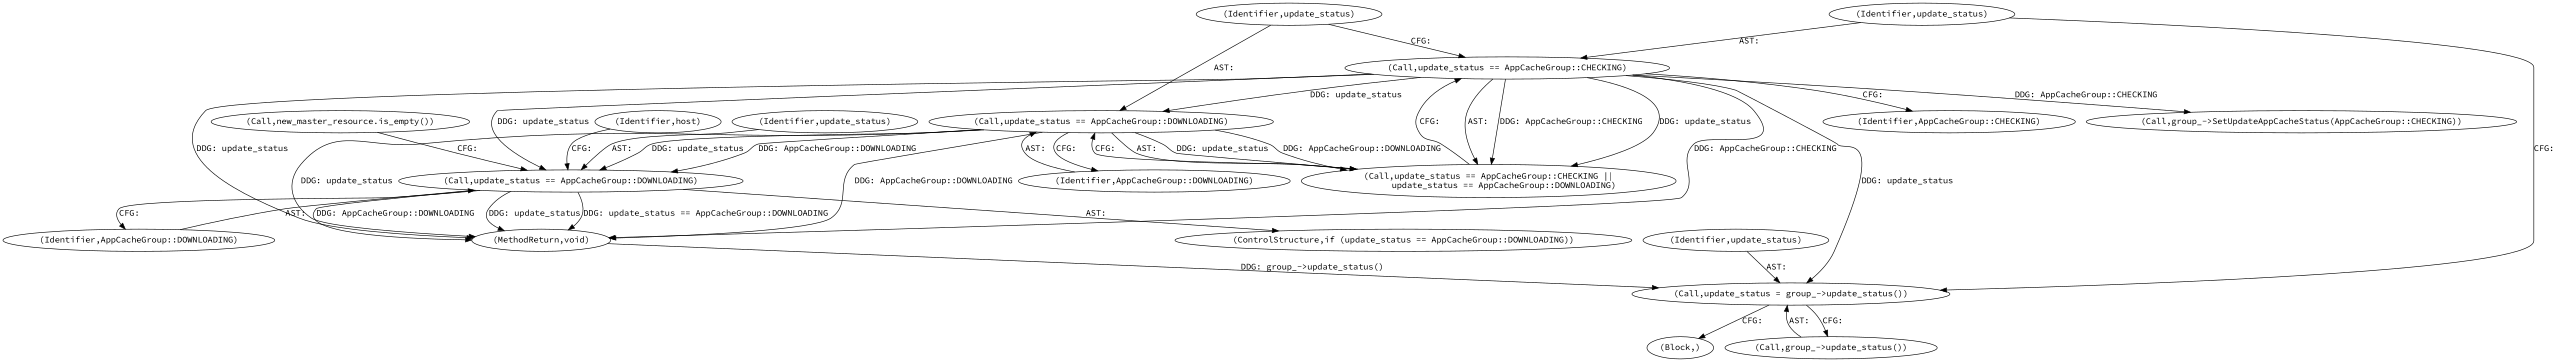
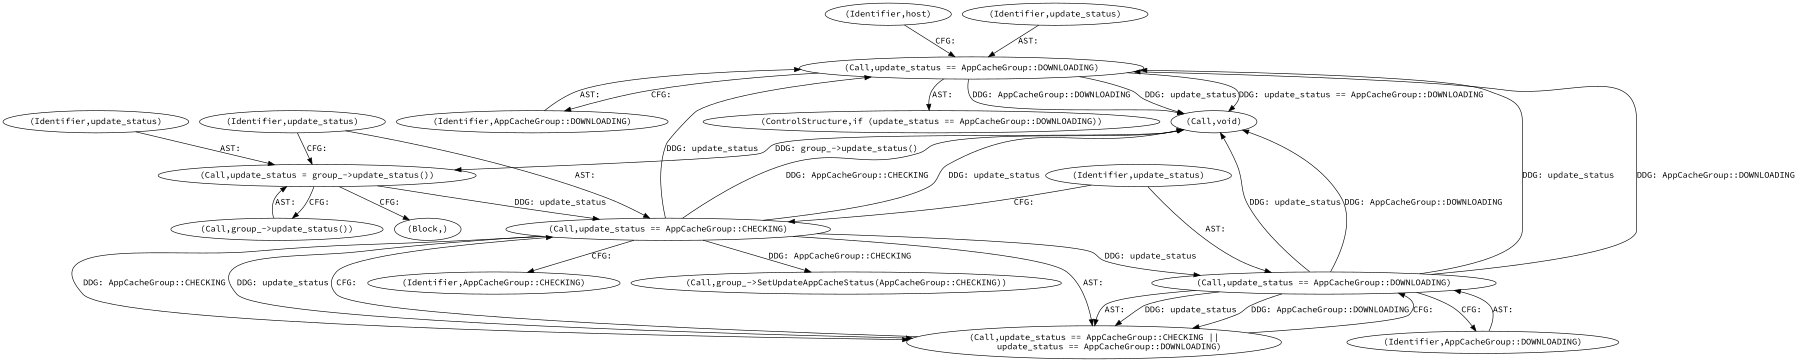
node "(Call,new_master_resource.is_empty())": removed
edge "(Call,update_status == AppCacheGroup::CHECKING)" -> "(Call,update_status = group_->update_status())": reversed
node "(MethodReturn,void)": label "(MethodReturn,void)" -> "(Call,void)"
